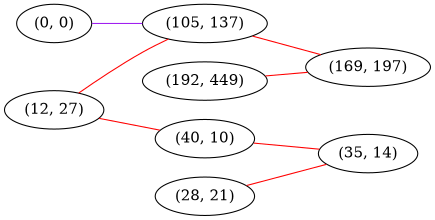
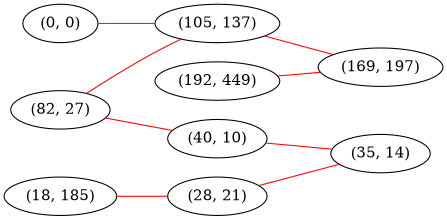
node "(12, 27)": label "(12, 27)" -> "(82, 27)"
node "(18, 185)": added
